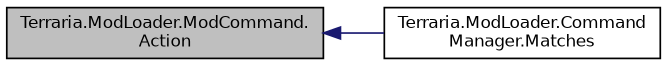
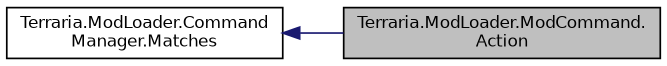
edge "Terraria.ModLoader.Command Manager.Matches" -> "Terraria.ModLoader.ModCommand. Action": reversed
